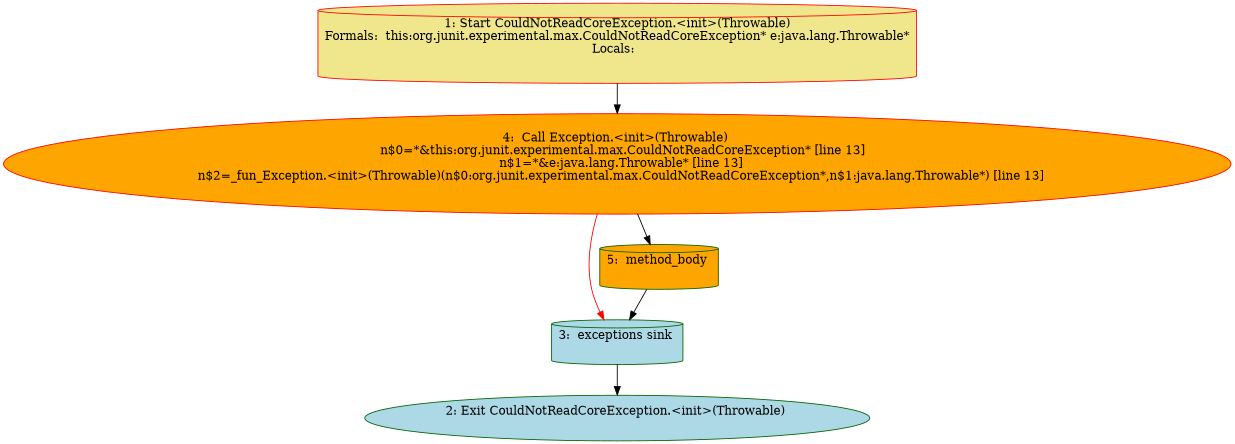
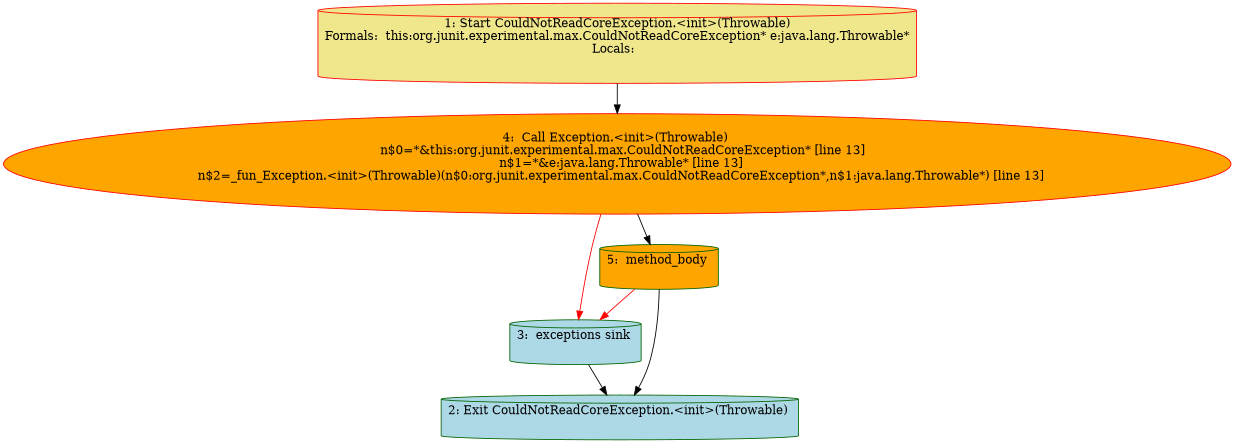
edge "5:  method_body" -> "3:  exceptions sink": color black -> red
edge "5:  method_body" -> "2: Exit CouldNotReadCoreException.<init>(Throwable)": added
node "2: Exit CouldNotReadCoreException.<init>(Throwable)": shape ellipse -> cylinder
